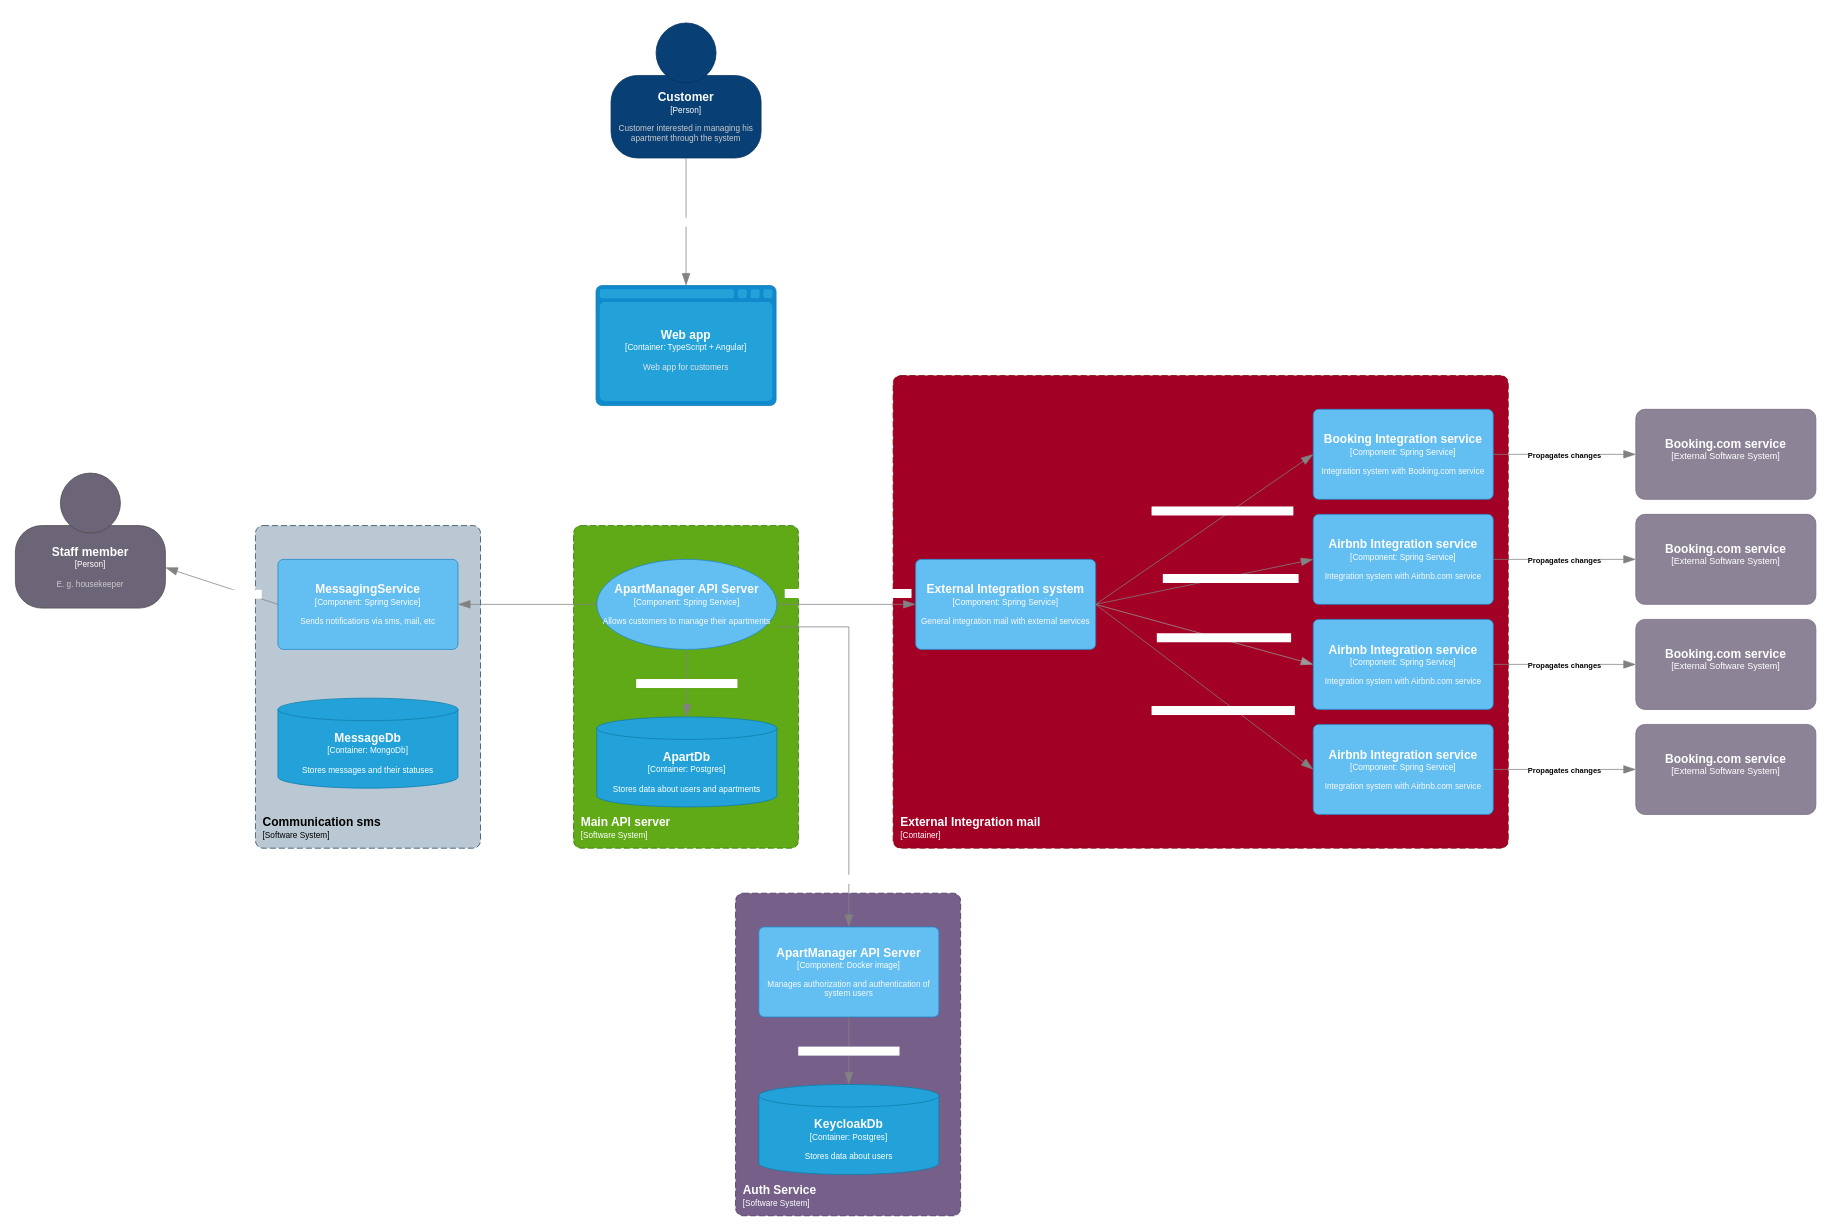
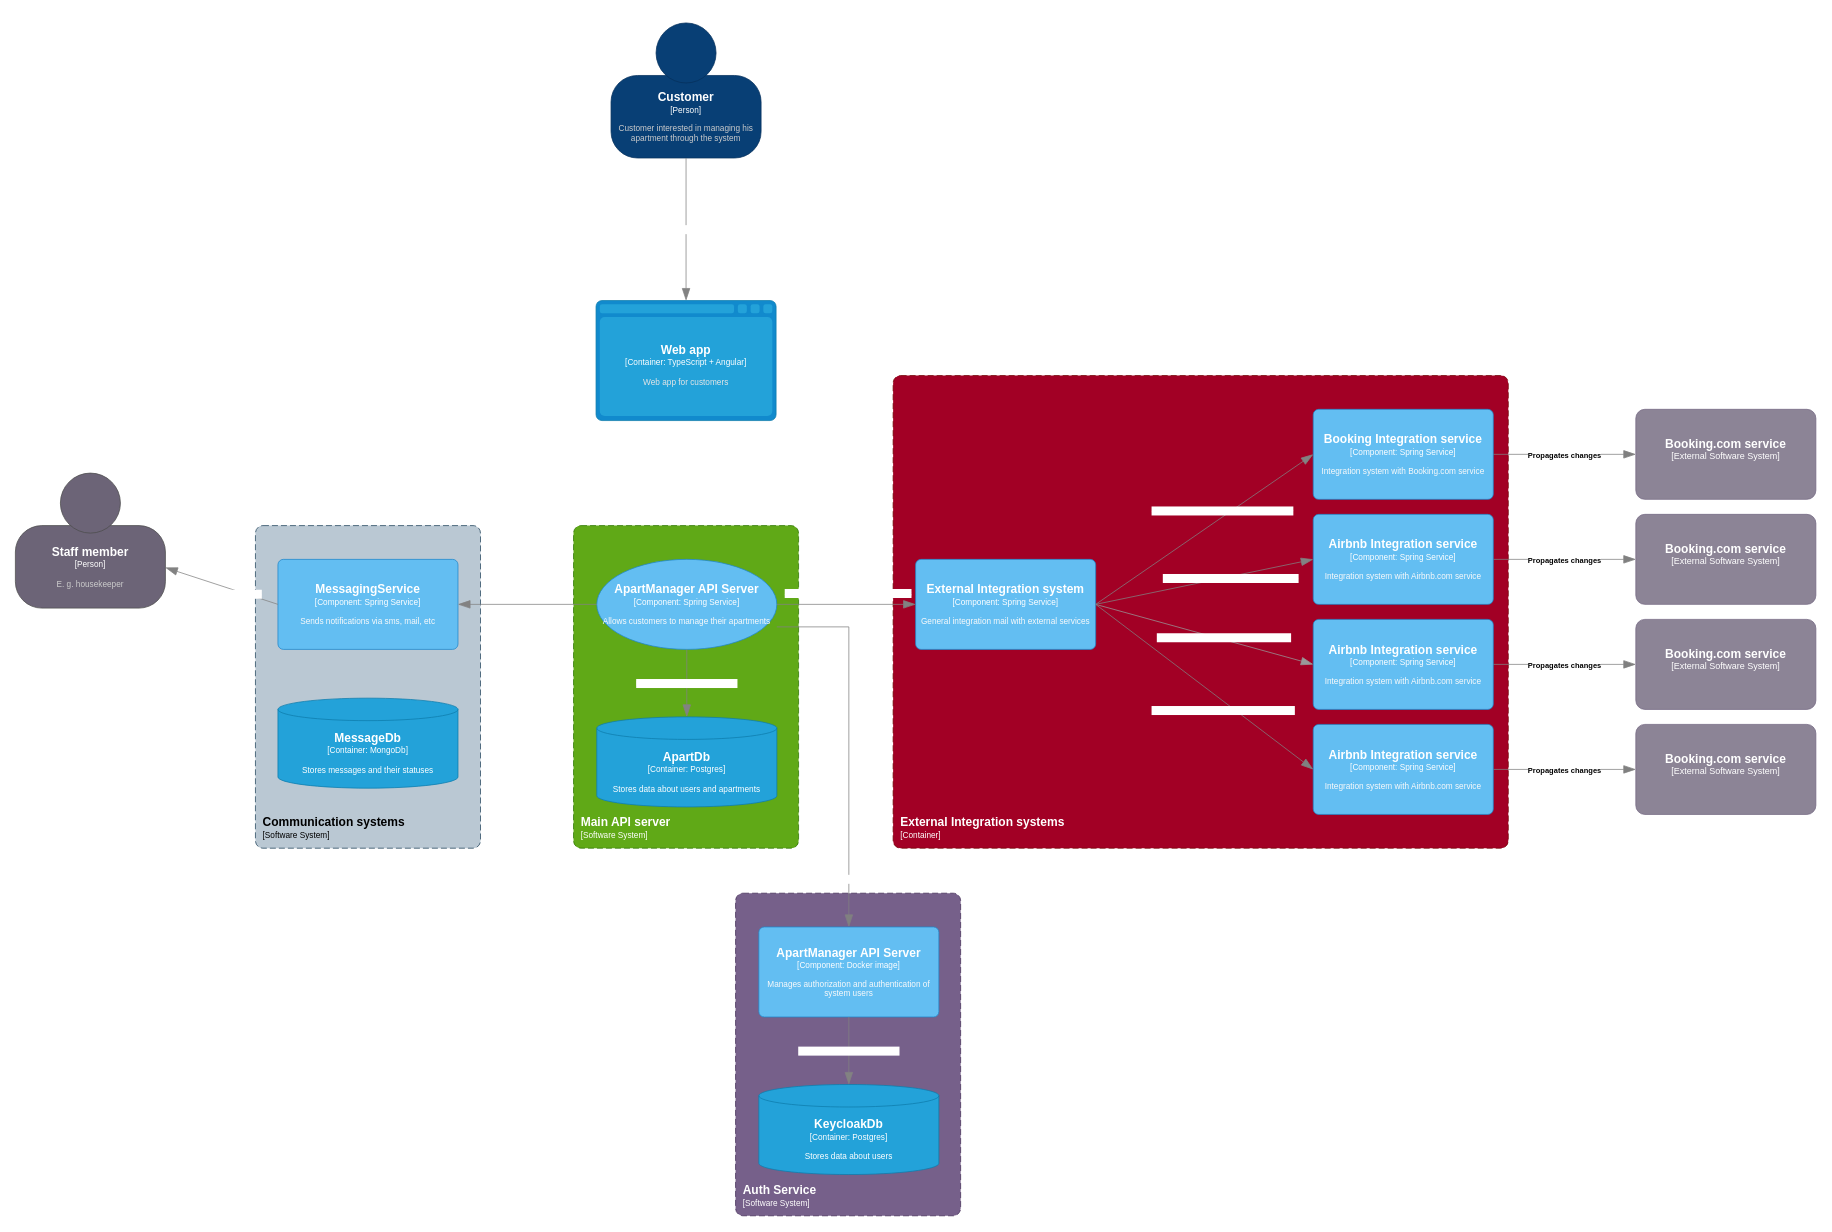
node "Web app [Container: TypeScript + Angular] Web app for customers": moved (686, 345) -> (686, 360)
node "Communication sms [Software System]": label "Communication sms [Software System]" -> "Communication systems [Software System]"
node "External Integration mail [Container]": label "External Integration mail [Container]" -> "External Integration systems [Container]"
